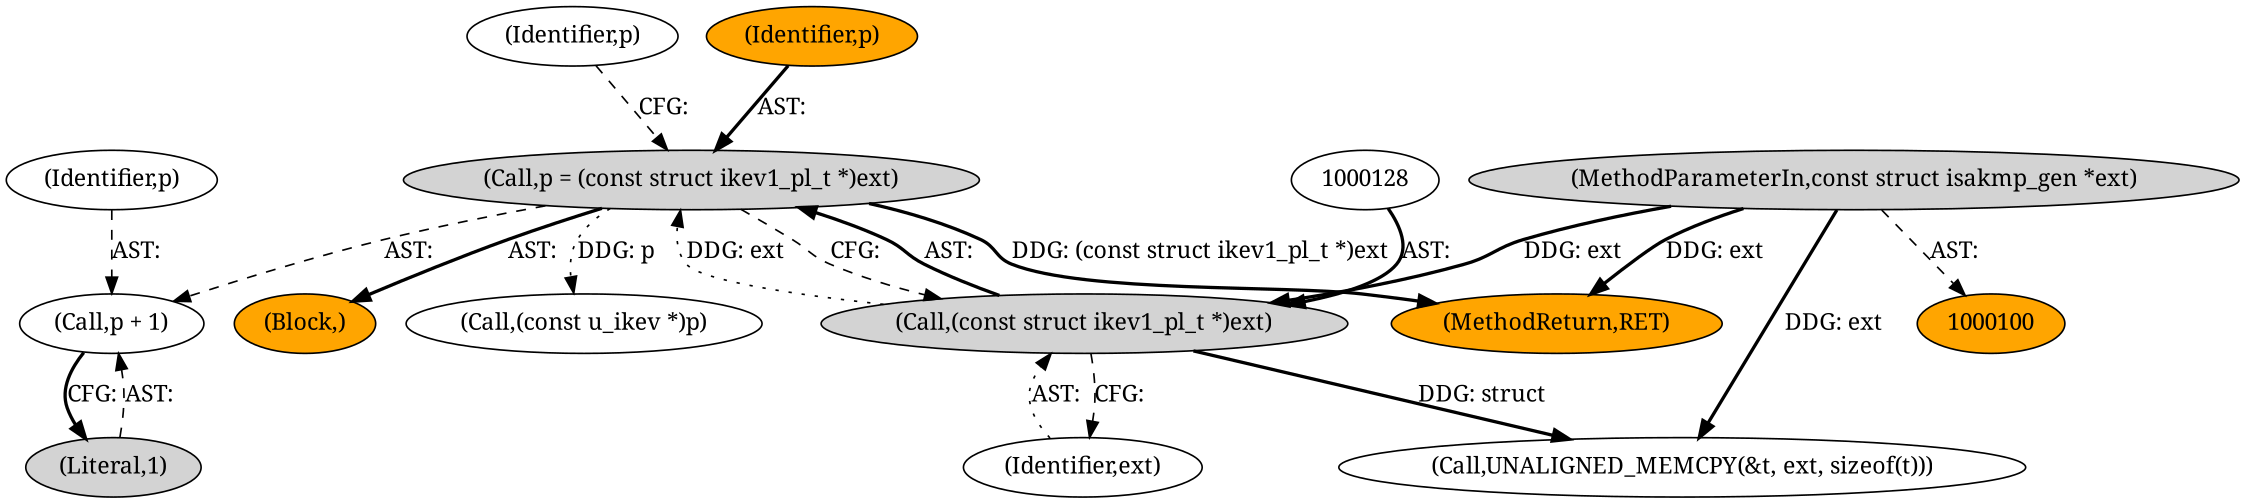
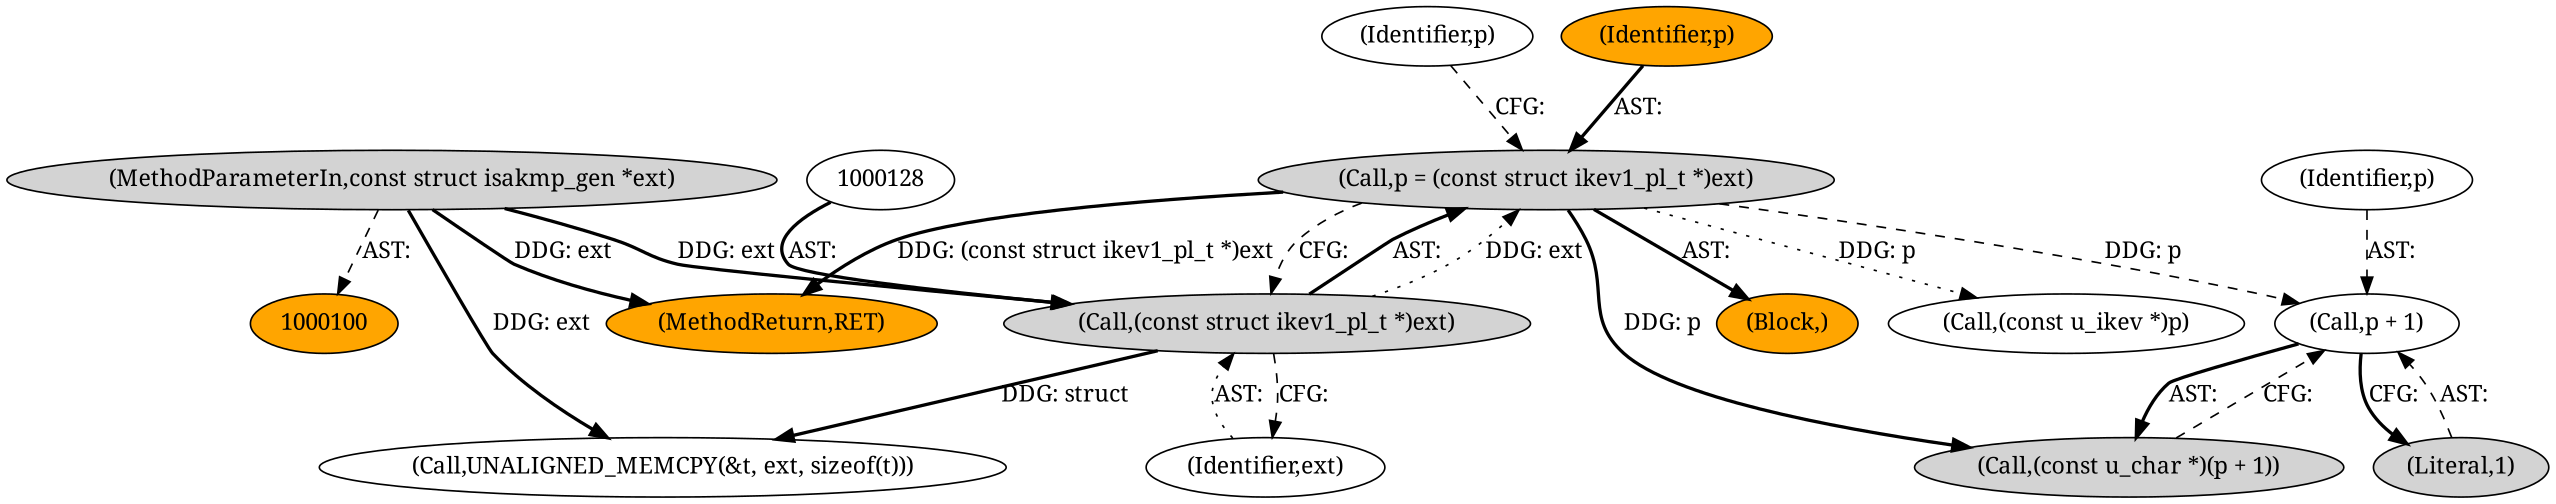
edge "(Call,p = (const struct ikev1_pl_t *)ext)" -> "(Call,p + 1)": label "AST: " -> "DDG: p"
node "(Call,(const u_char *)(p + 1))": added
